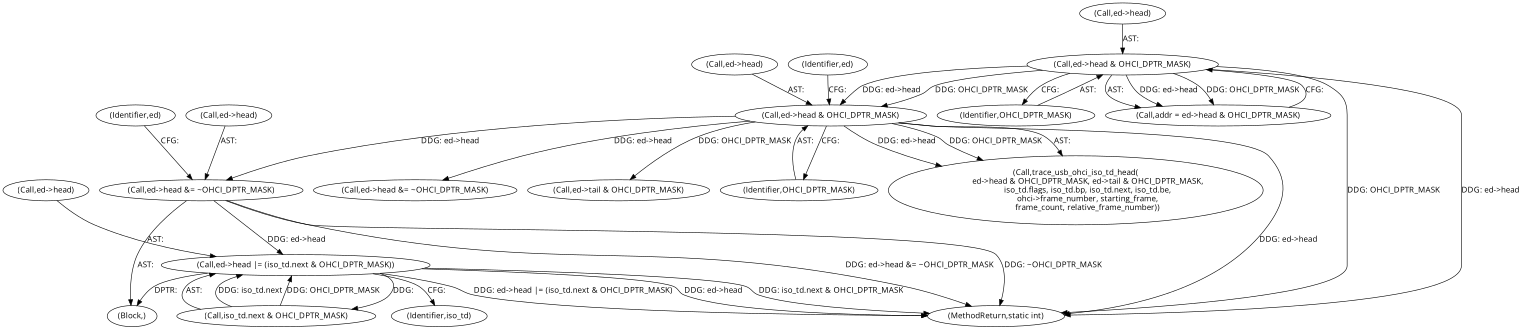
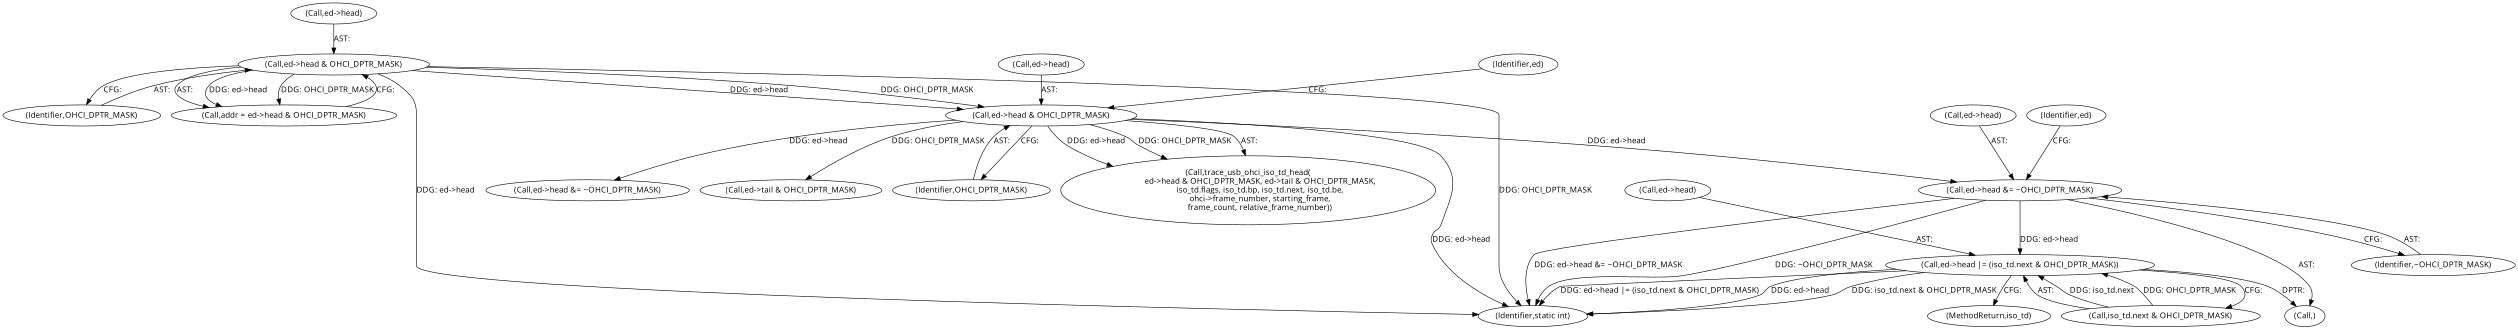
node "(Identifier,~OHCI_DPTR_MASK)": added
edge "(Call,ed->head |= (iso_td.next & OHCI_DPTR_MASK))" -> "(Call,iso_td.next & OHCI_DPTR_MASK)": label "DDG: " -> "CFG: "
node "(Block,)": label "(Block,)" -> "(Call,)"
node "(Identifier,iso_td)": label "(Identifier,iso_td)" -> "(MethodReturn,iso_td)"
node "(MethodReturn,static int)": label "(MethodReturn,static int)" -> "(Identifier,static int)"
